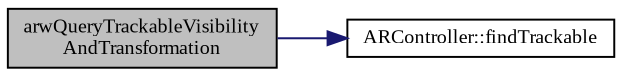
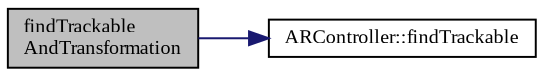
node "arwQueryTrackableVisibility AndTransformation": label "arwQueryTrackableVisibility AndTransformation" -> "findTrackable AndTransformation"
